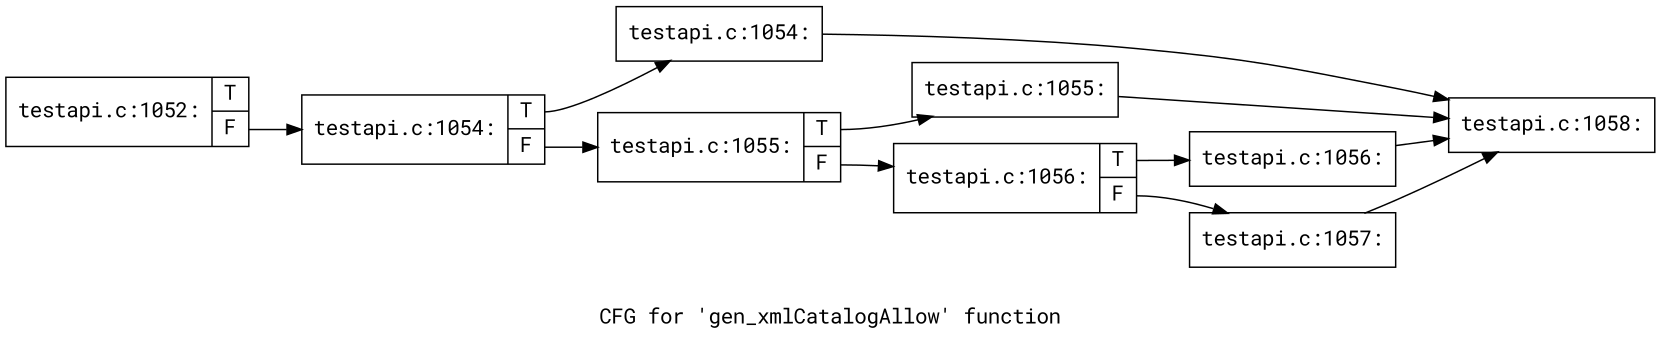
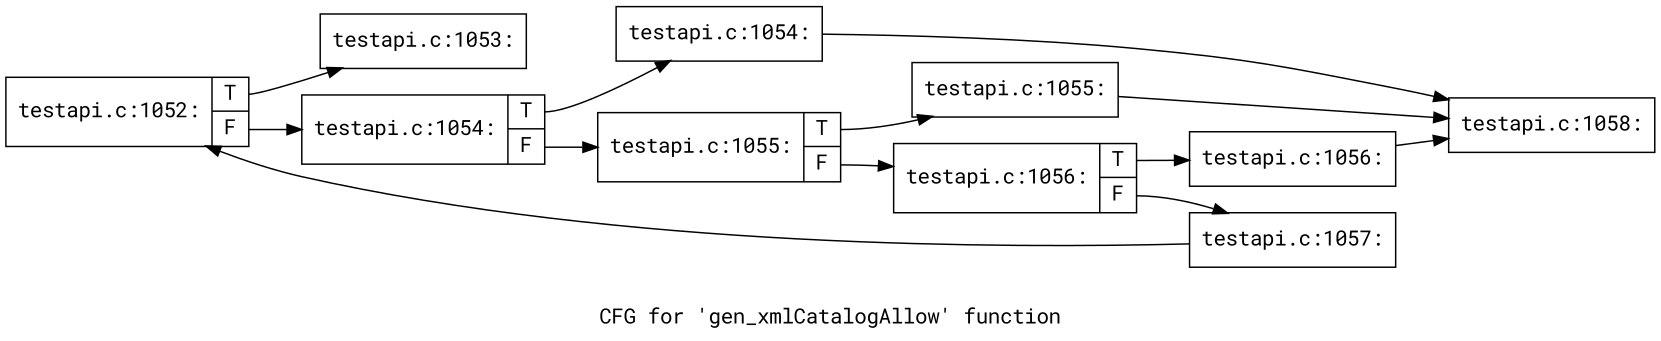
node "testapi.c:1053:": added
edge "testapi.c:1057:" -> "testapi.c:1058:": now "testapi.c:1057:" -> "testapi.c:1052:"
